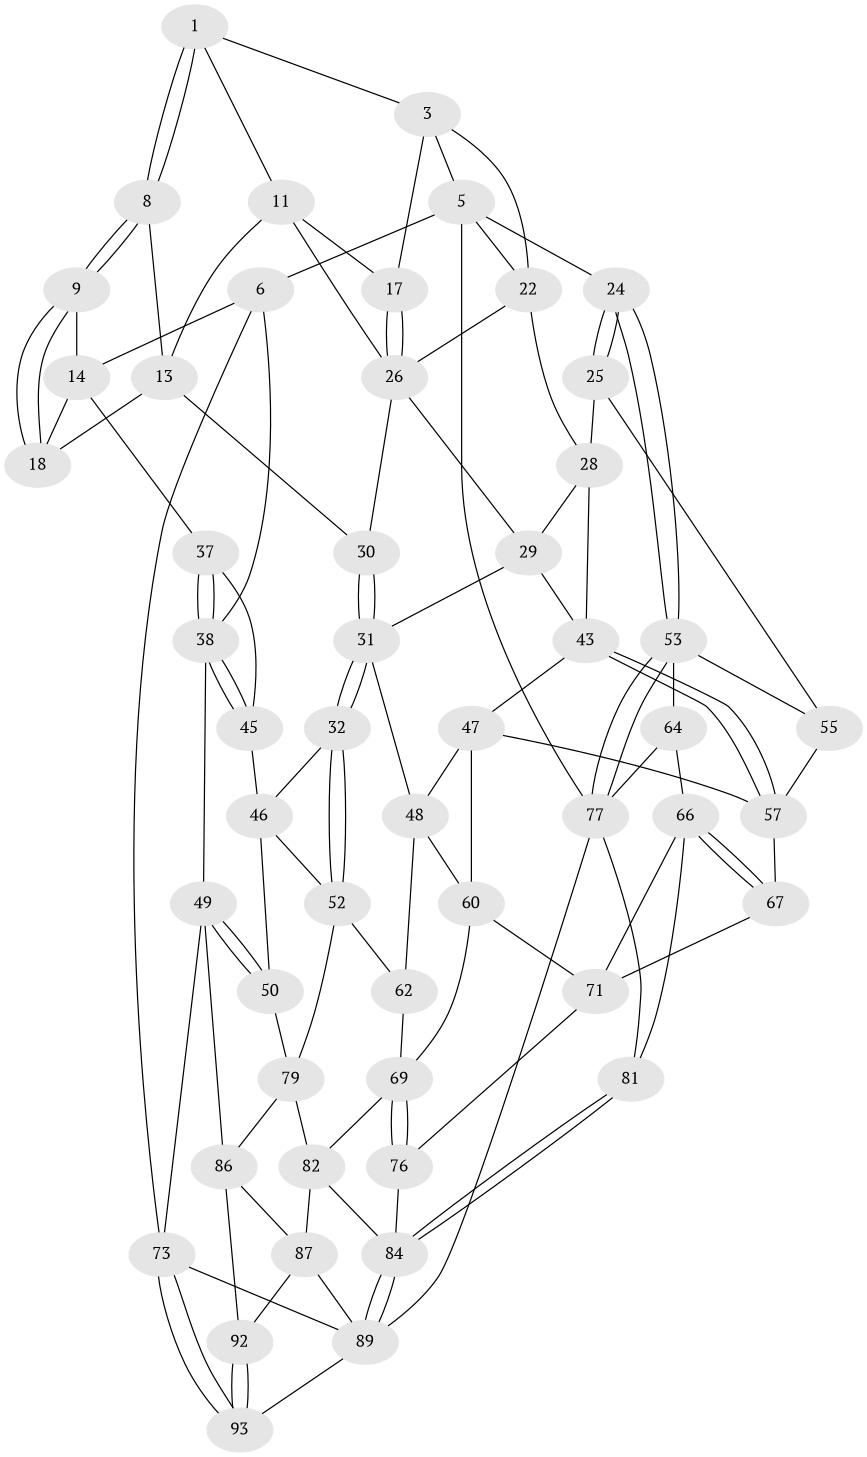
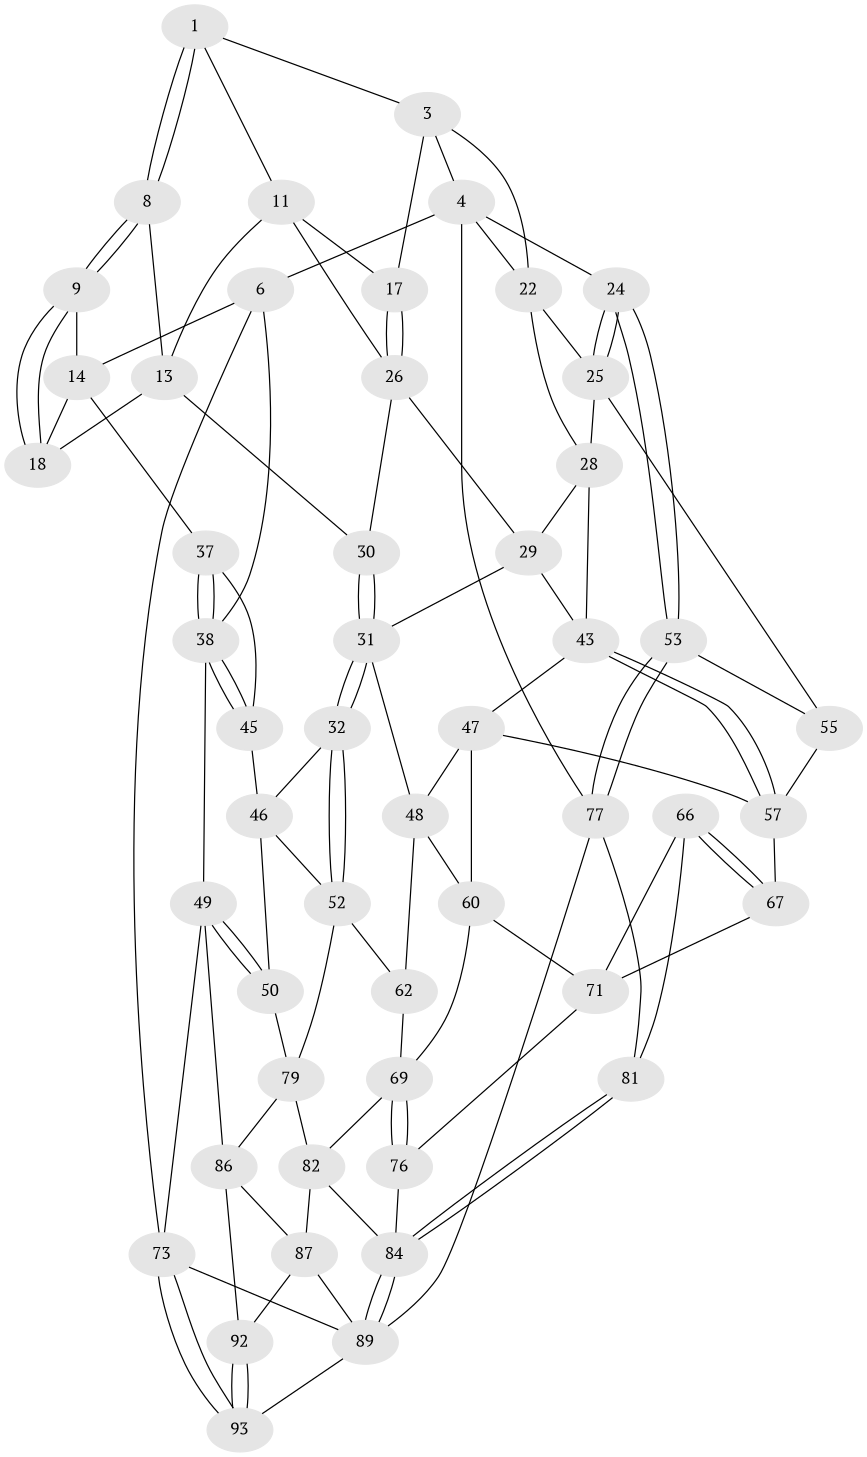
node "5": label "5" -> "4"
edge "22" -- "26": now "22" -- "25"
node "64": removed
